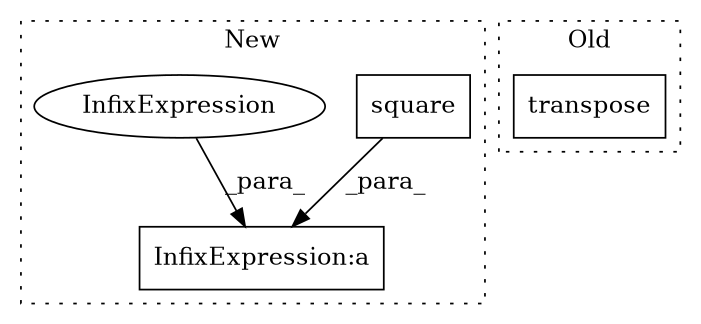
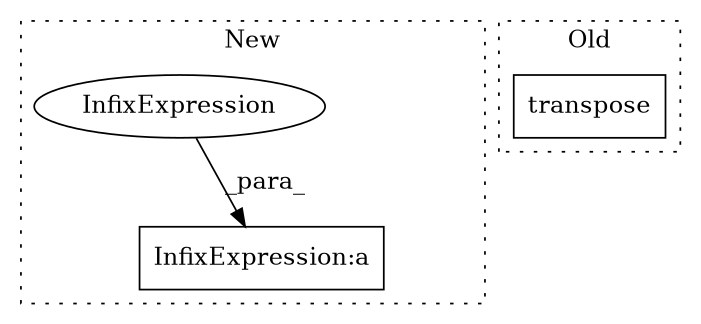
node "square": removed
